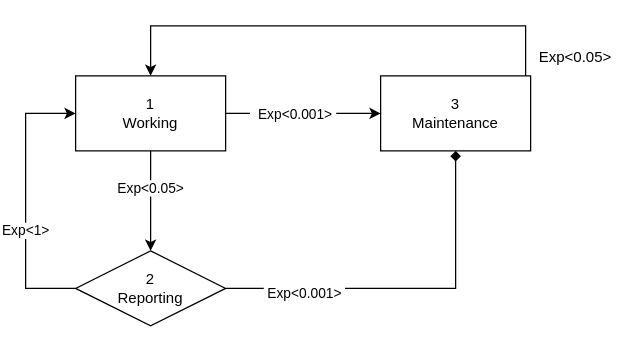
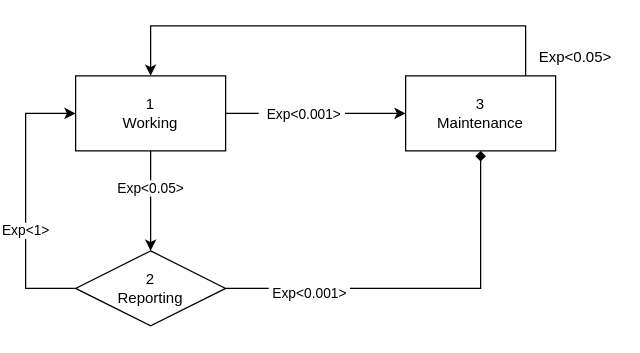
node "3 Maintenance": moved (456, 113) -> (481, 113)
